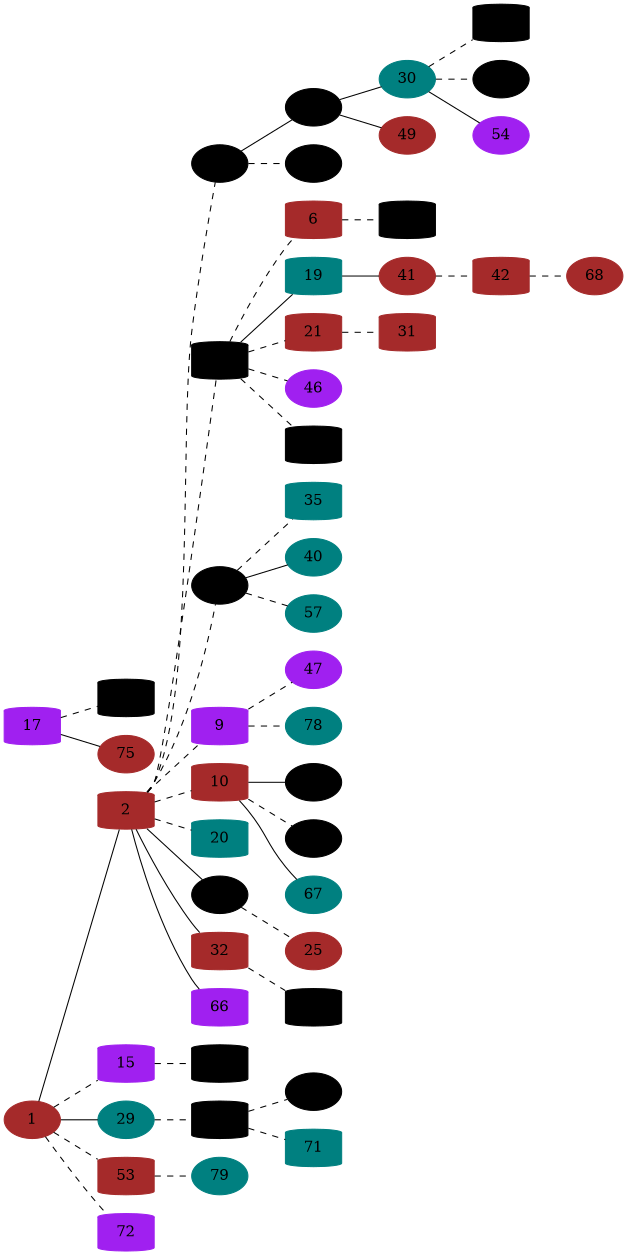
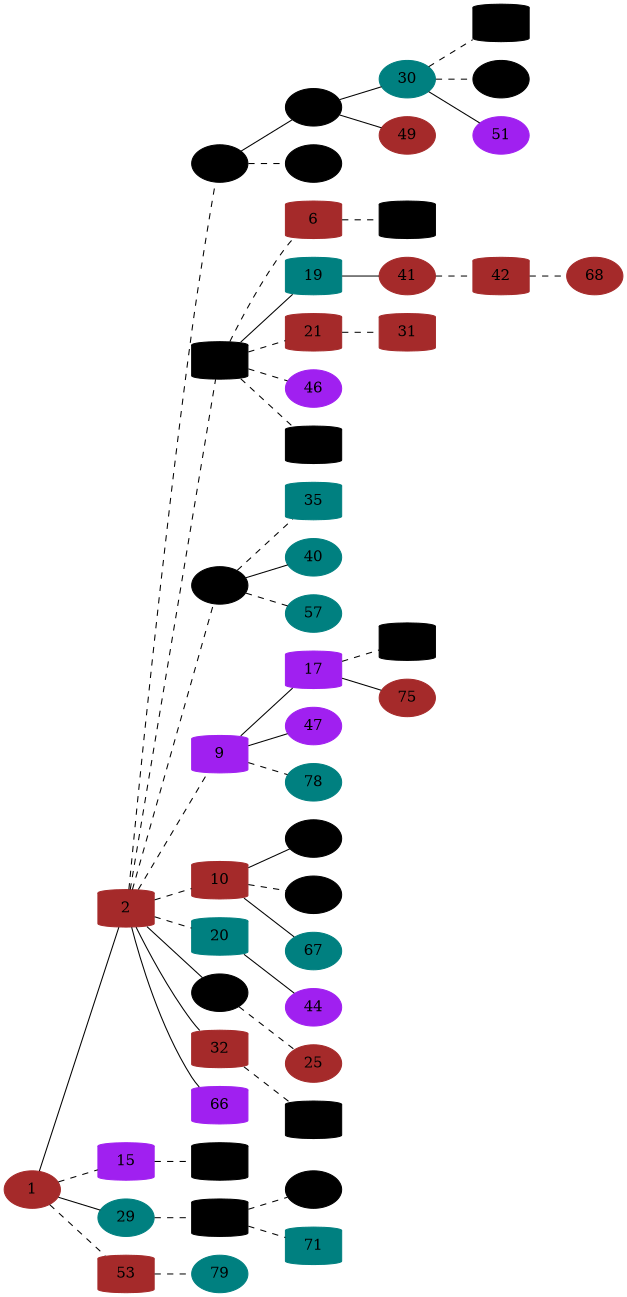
node "54": label "54" -> "51"
edge "47" -- "9": style dashed -> solid
edge "17" -- "9": added
node "44": added
node "72": removed
